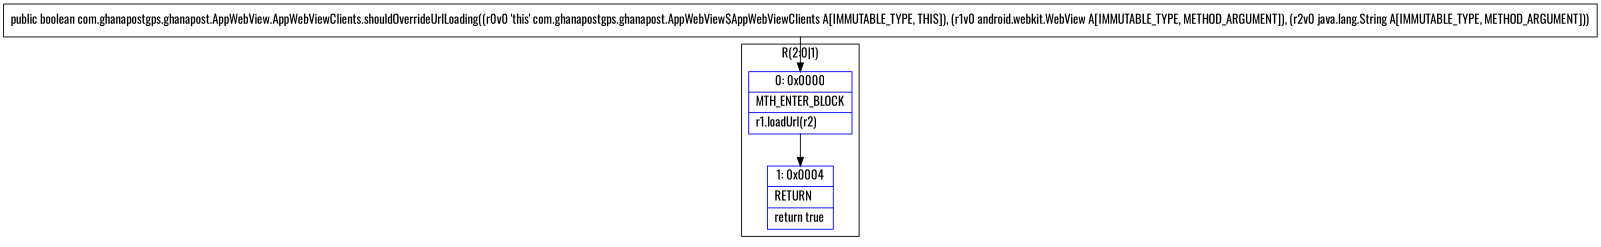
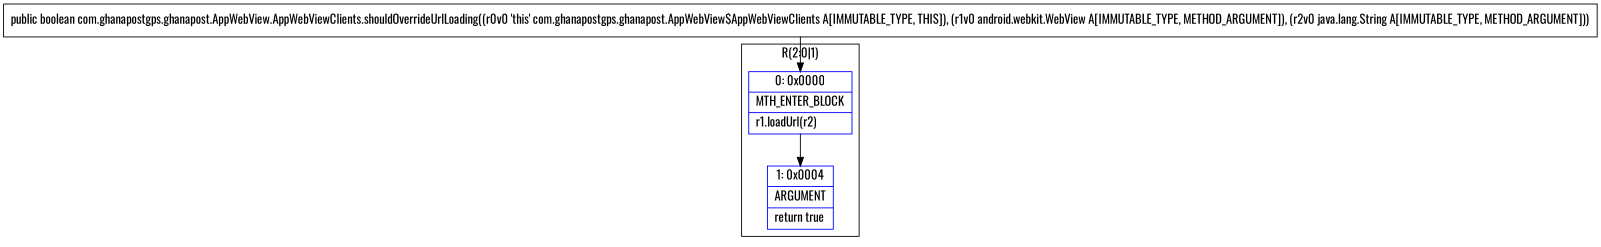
node "1: 0x0004": text "RETURN" -> "ARGUMENT"
